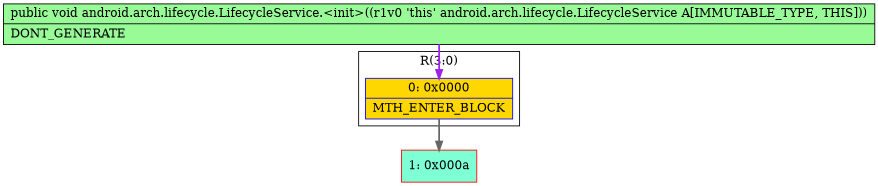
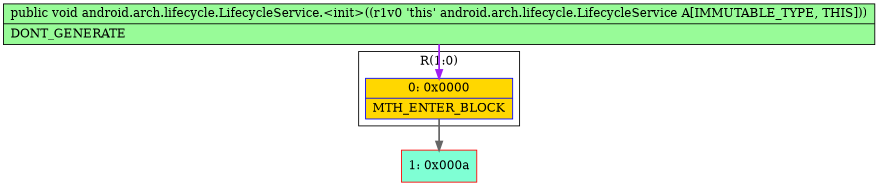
cluster "R(3:0)": label "R(3:0)" -> "R(1:0)"
